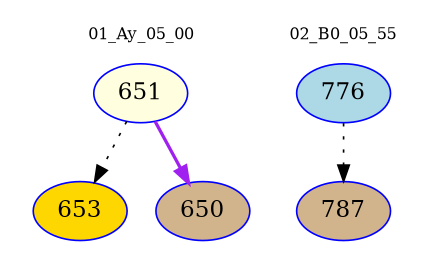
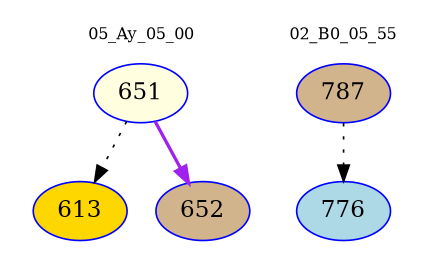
cluster "01_Ay_05_00": label "01_Ay_05_00" -> "05_Ay_05_00"
edge "776" -> "787": reversed
node "653": label "653" -> "613"
node "650": label "650" -> "652"
